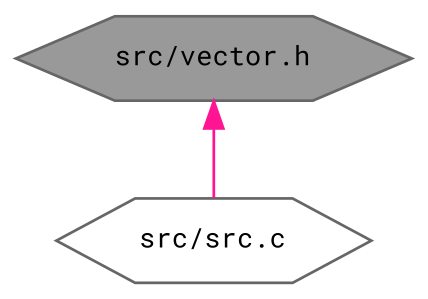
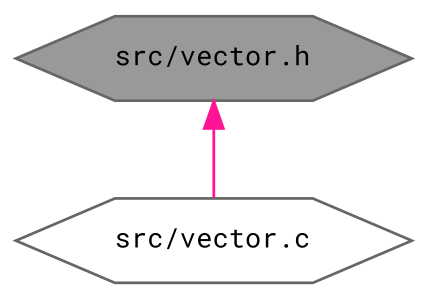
node "src/src.c": label "src/src.c" -> "src/vector.c"
